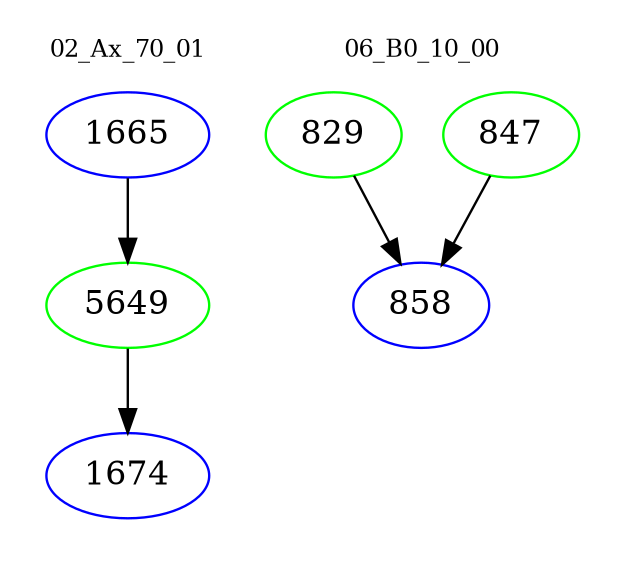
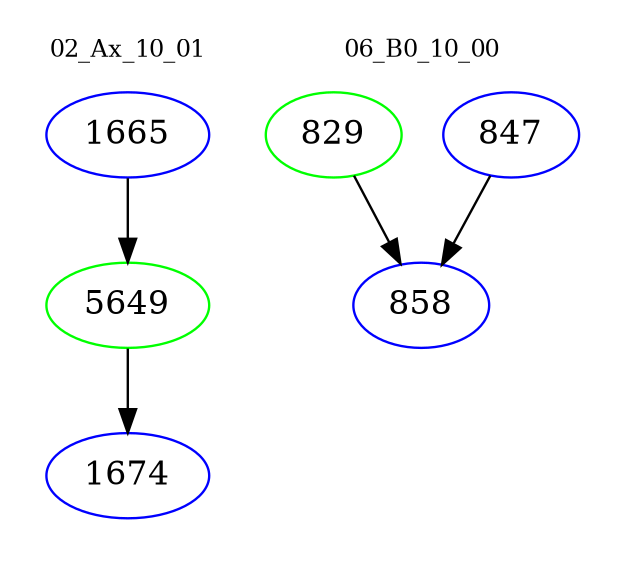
cluster "02_Ax_70_01": label "02_Ax_70_01" -> "02_Ax_10_01"
node "847": color green -> blue
